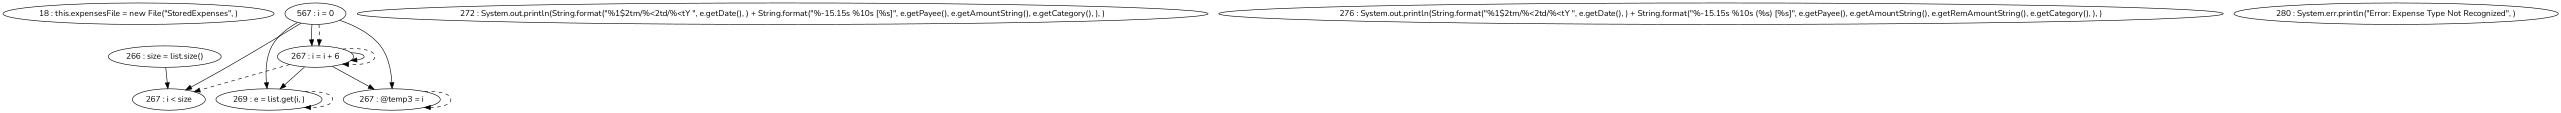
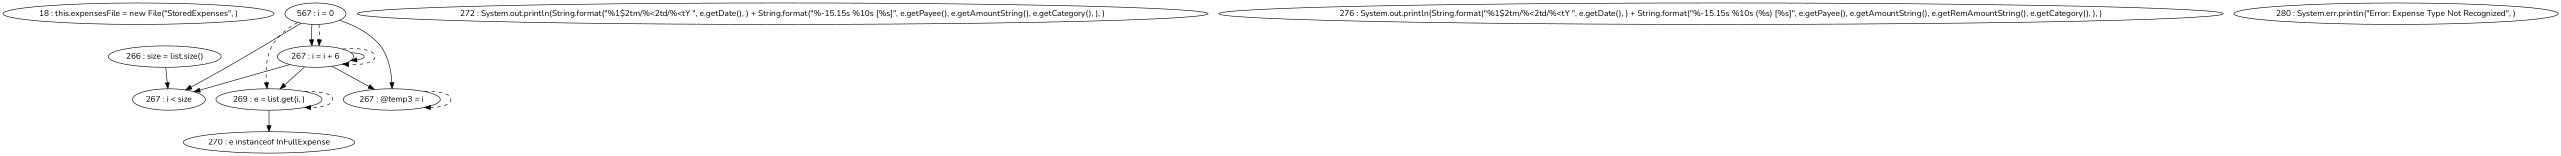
edge "567 : i = 0" -> "269 : e = list.get(i, )": style solid -> dashed
edge "267 : i = i + 6" -> "267 : i < size": style dashed -> solid
node "270 : e instanceof InFullExpense": added
